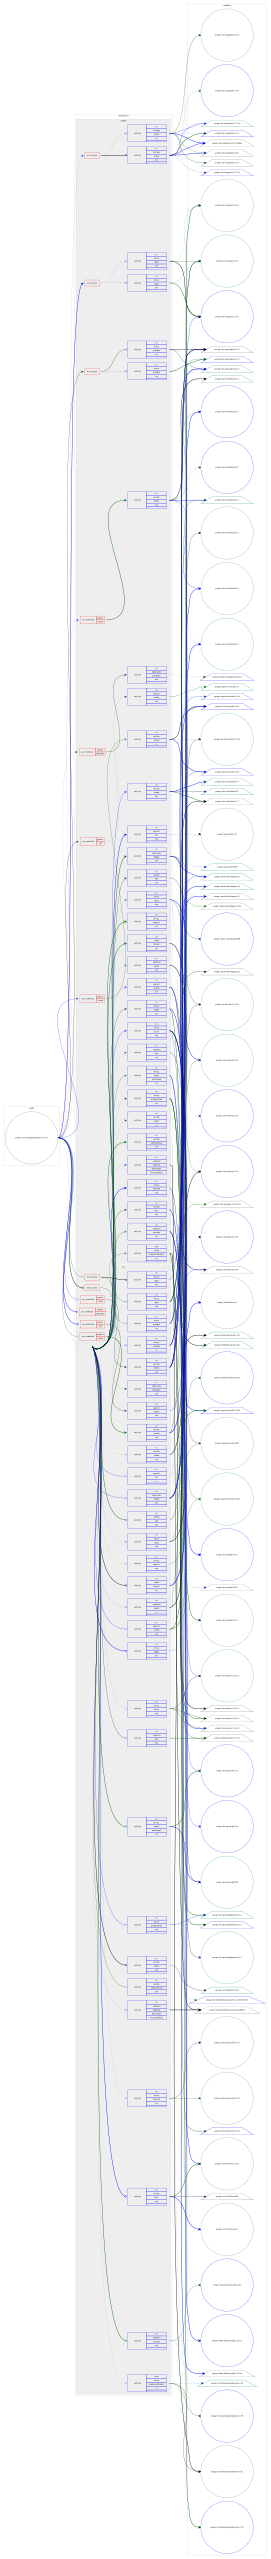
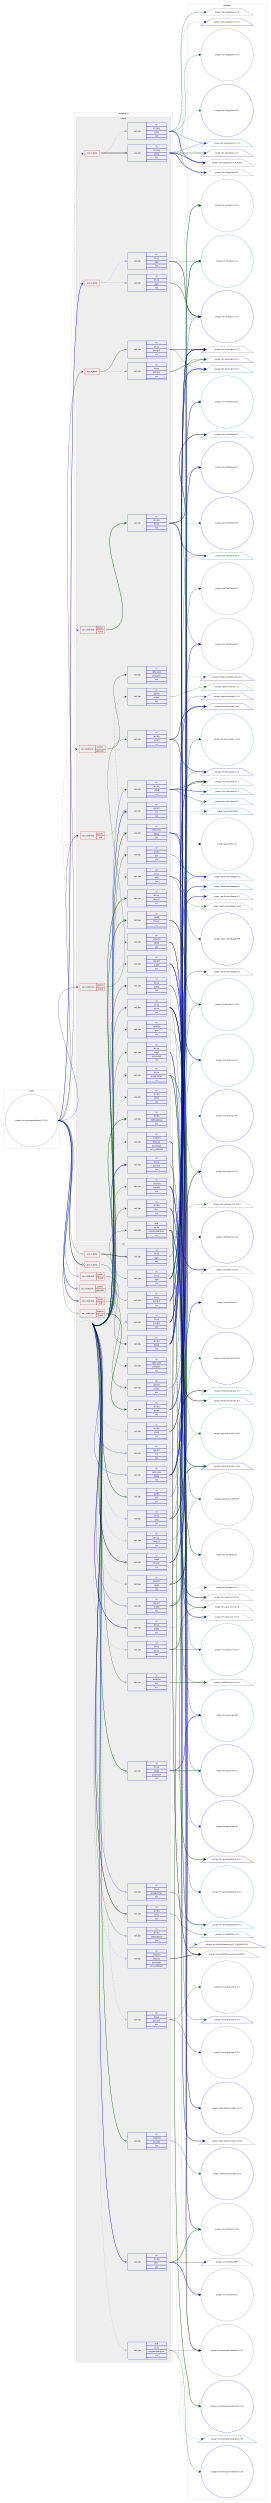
node "portage://dev-qt/qtdbus-5.12.3": removed
